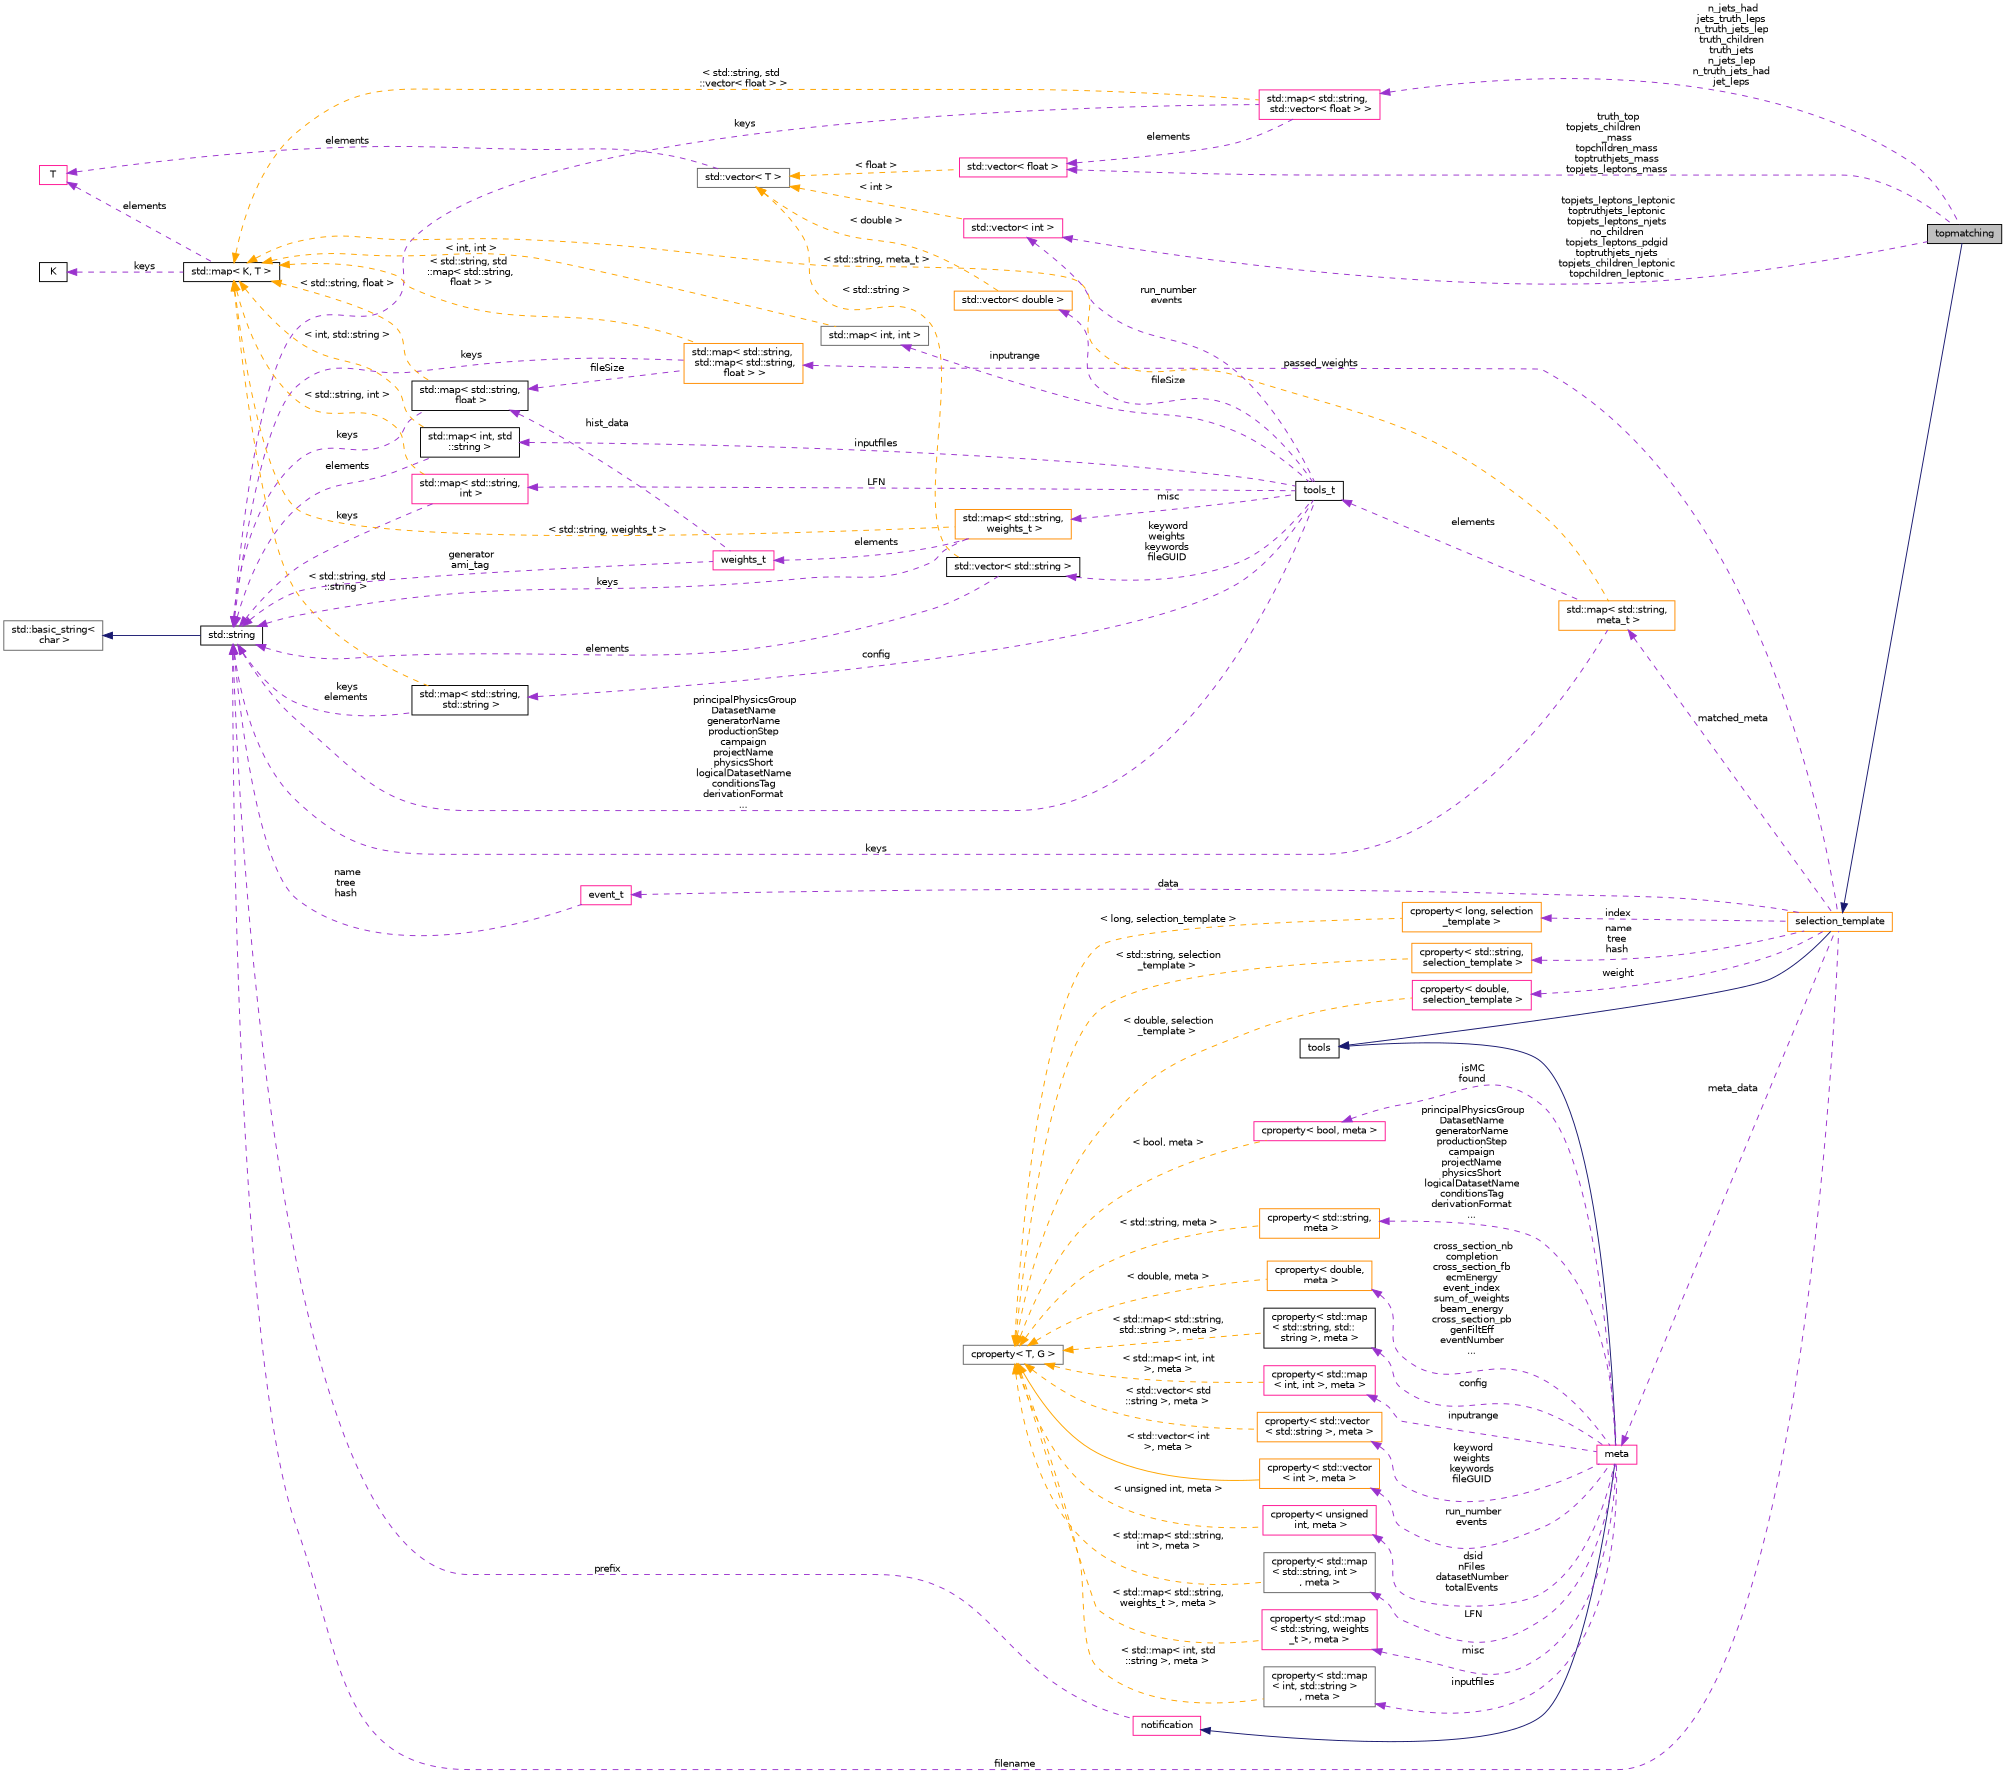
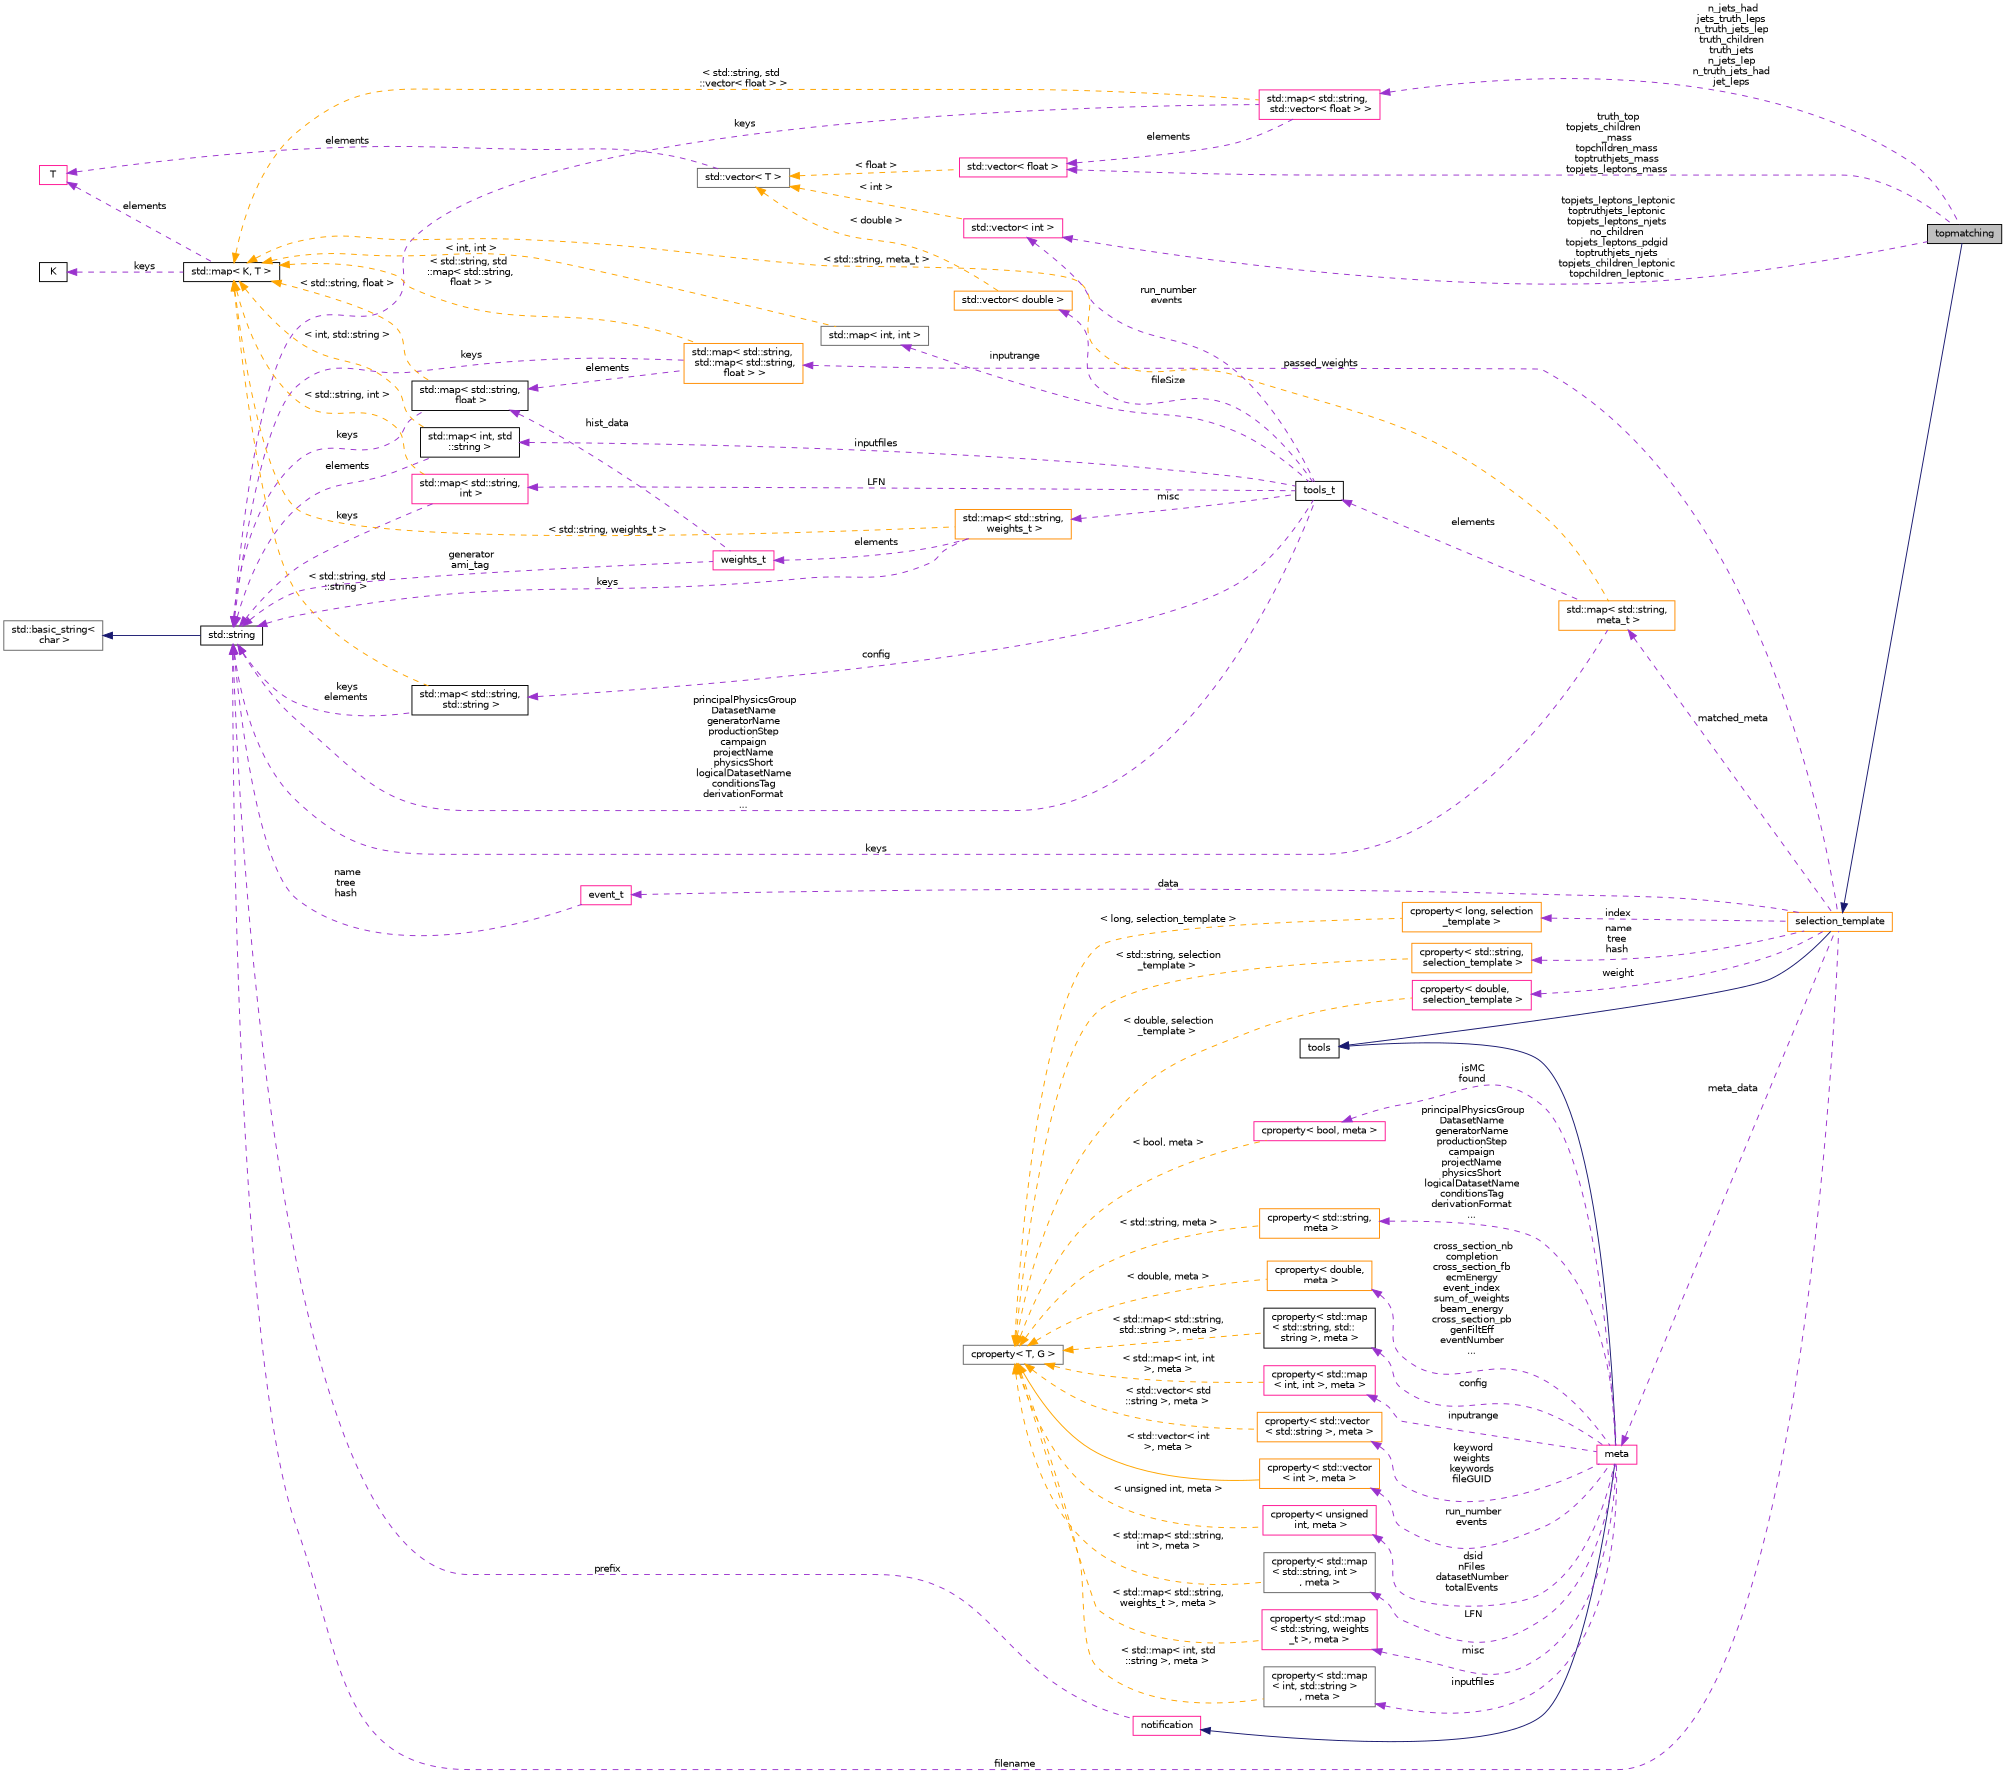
edge "std::map< std::string, std::map< std::string, float > >" -> "std::map< std::string, float >": label " fileSize" -> " elements"
node "std::vector< std::string >": removed
